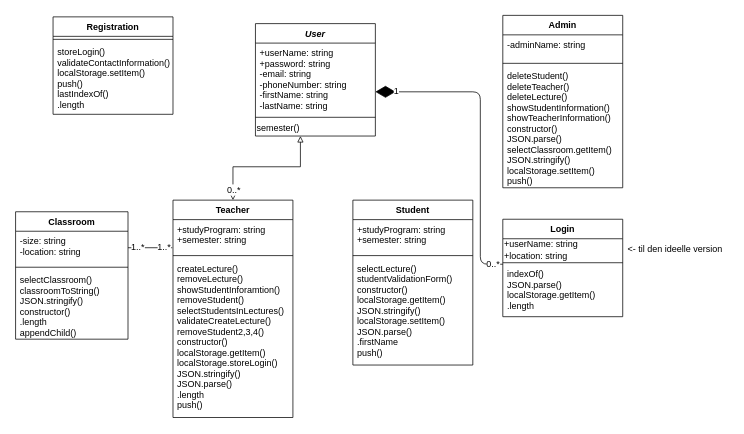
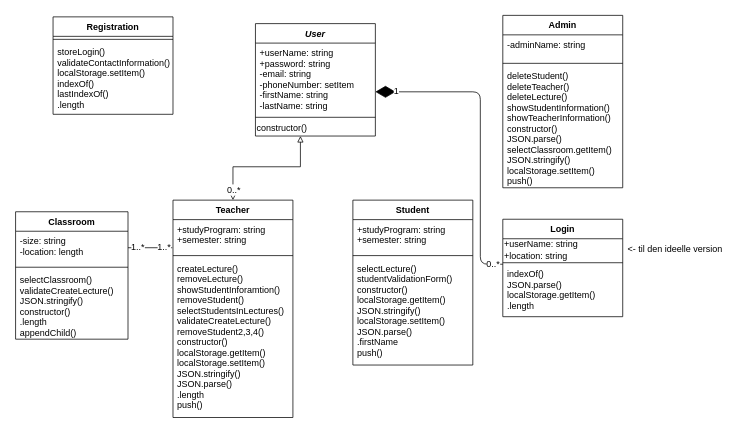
node "storeLogin() validateContactInformation() localStorage.setItem() push() lastIndexOf() .length": label "storeLogin() validateContactInformation() localStorage.setItem() push() lastIndexOf() .length" -> "storeLogin() validateContactInformation() localStorage.setItem() indexOf() lastIndexOf() .length"
node "+userName: string +password: string -email: string -phoneNumber: string -firstName: string -lastName: string": label "+userName: string +password: string -email: string -phoneNumber: string -firstName: string -lastName: string" -> "+userName: string +password: string -email: string -phoneNumber: setItem -firstName: string -lastName: string"
node "semester()": label "semester()" -> "constructor()"
node "-size: string -location: string": label "-size: string -location: string" -> "-size: string -location: length"
node "createLecture() removeLecture() showStudentInforamtion() removeStudent() selectStudentsInLectures() validateCreateLecture() removeStudent2,3,4() constructor() localStorage.getItem() localStorage.storeLogin() JSON.stringify() JSON.parse() .length push()": label "createLecture() removeLecture() showStudentInforamtion() removeStudent() selectStudentsInLectures() validateCreateLecture() removeStudent2,3,4() constructor() localStorage.getItem() localStorage.storeLogin() JSON.stringify() JSON.parse() .length push()" -> "createLecture() removeLecture() showStudentInforamtion() removeStudent() selectStudentsInLectures() validateCreateLecture() removeStudent2,3,4() constructor() localStorage.getItem() localStorage.setItem() JSON.stringify() JSON.parse() .length push()"
node "selectClassroom() classroomToString() JSON.stringify() constructor() .length appendChild()": label "selectClassroom() classroomToString() JSON.stringify() constructor() .length appendChild()" -> "selectClassroom() validateCreateLecture() JSON.stringify() constructor() .length appendChild()"
